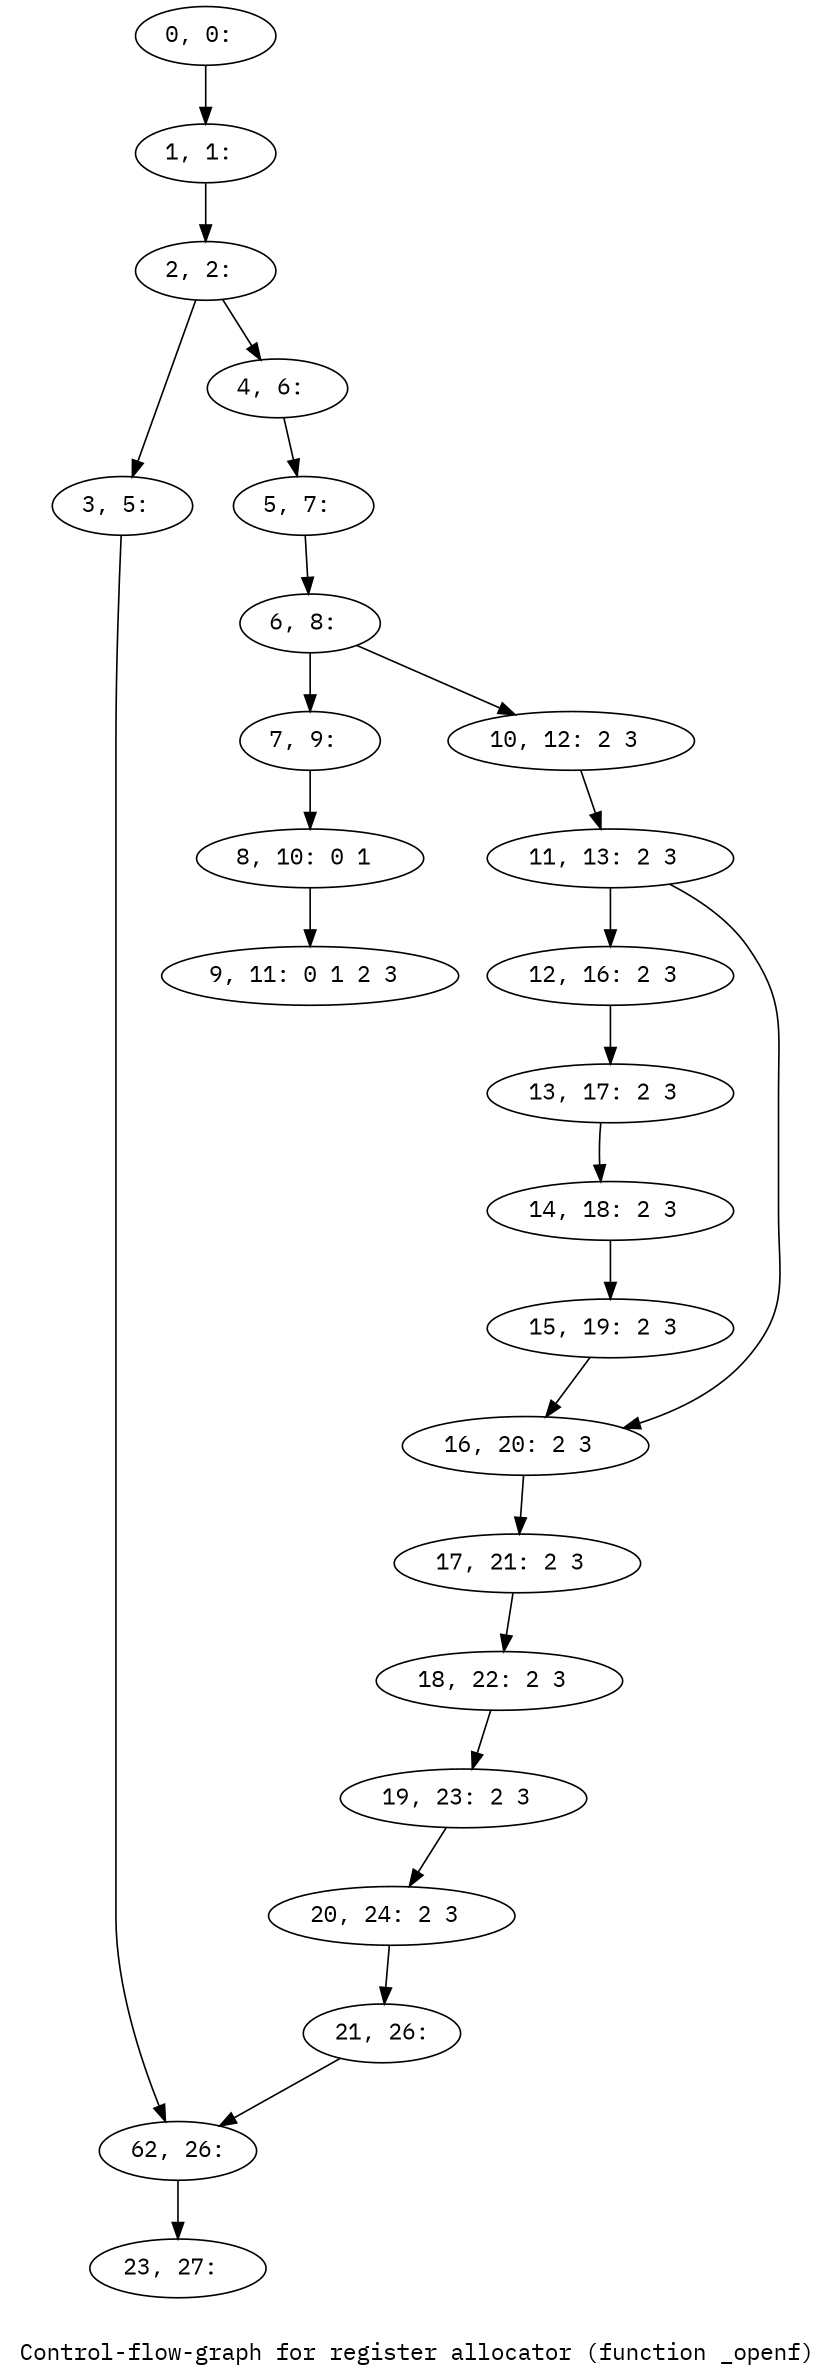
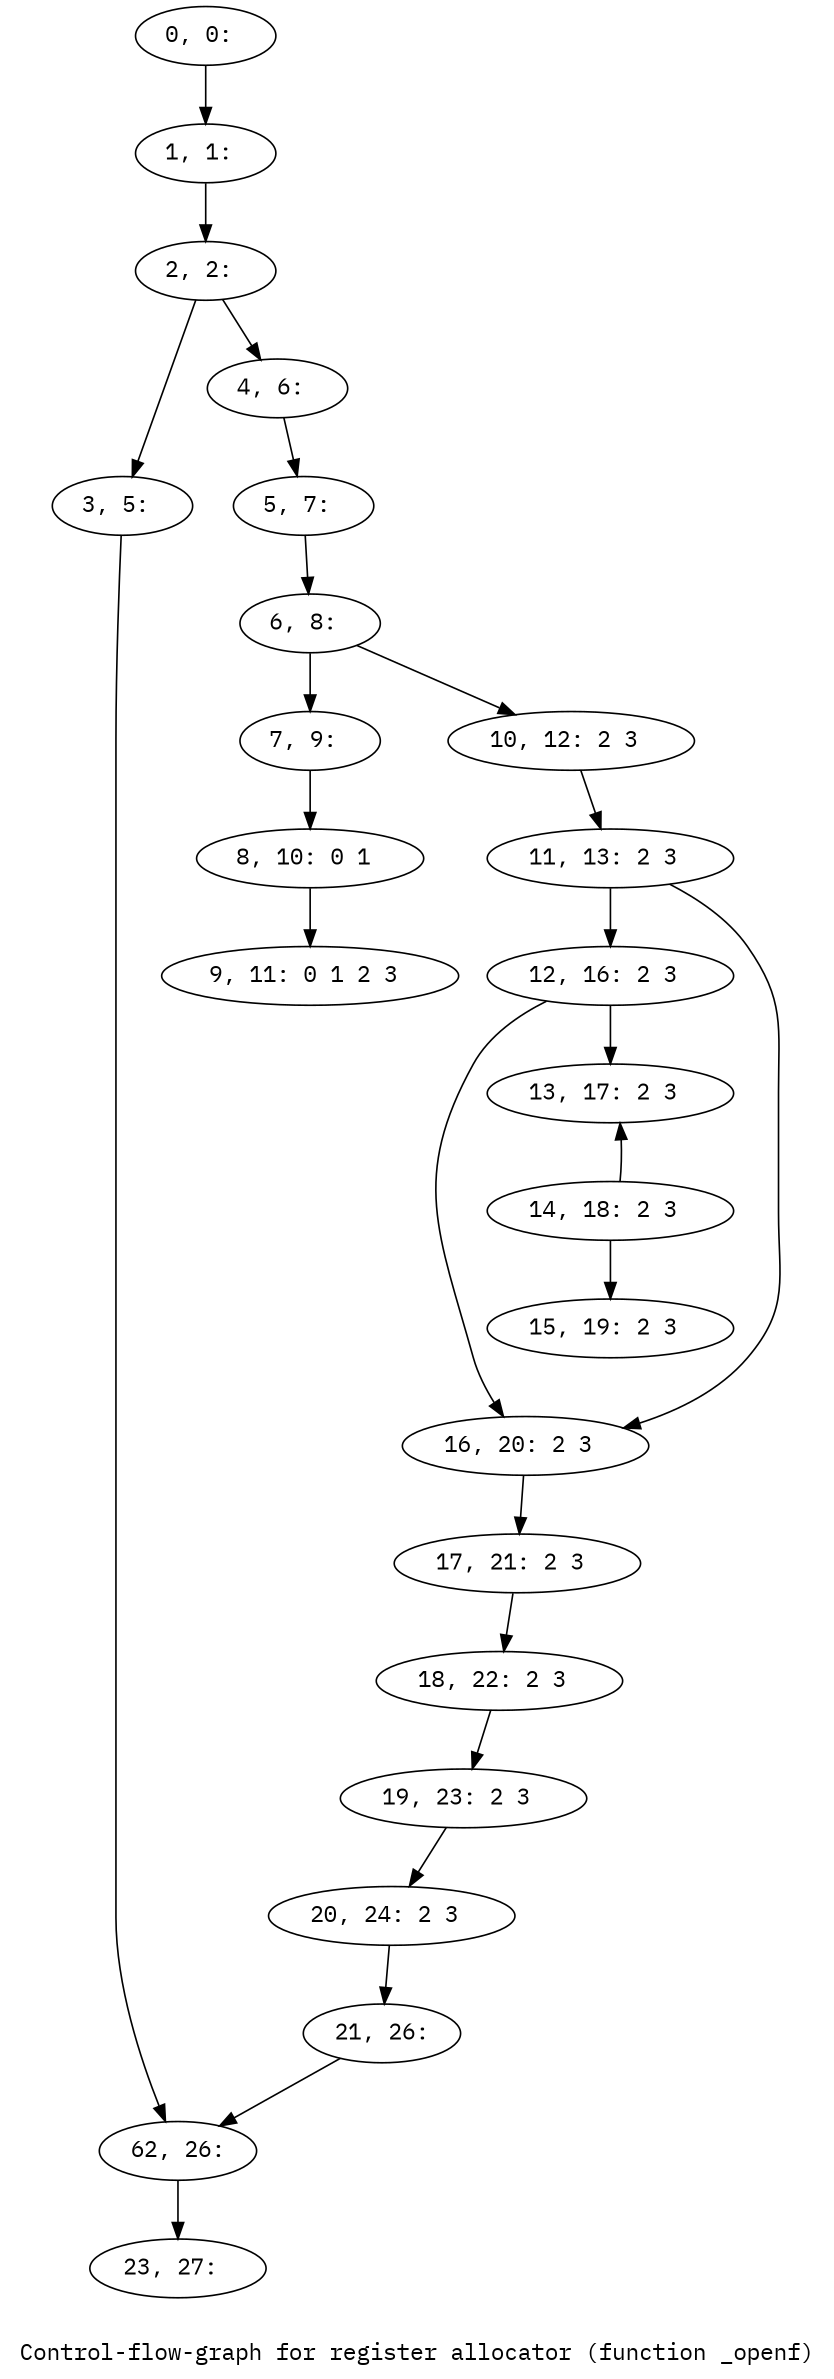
edge "13, 17: 2 3" -> "14, 18: 2 3": reversed
edge "15, 19: 2 3" -> "16, 20: 2 3": now "12, 16: 2 3" -> "16, 20: 2 3"
